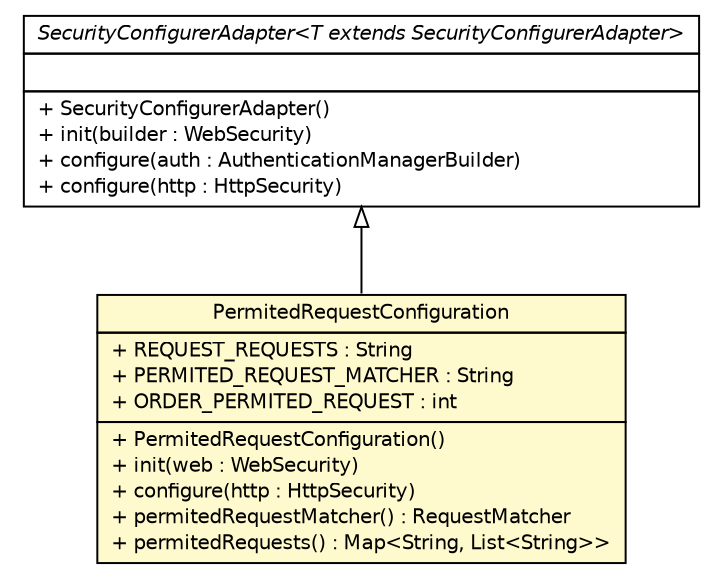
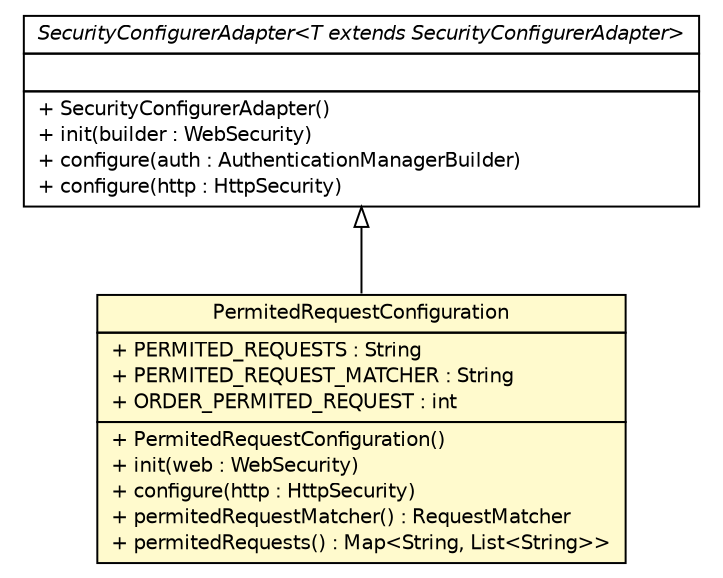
node "PermitedRequestConfiguration": text "+ REQUEST_REQUESTS : String" -> "+ PERMITED_REQUESTS : String"
